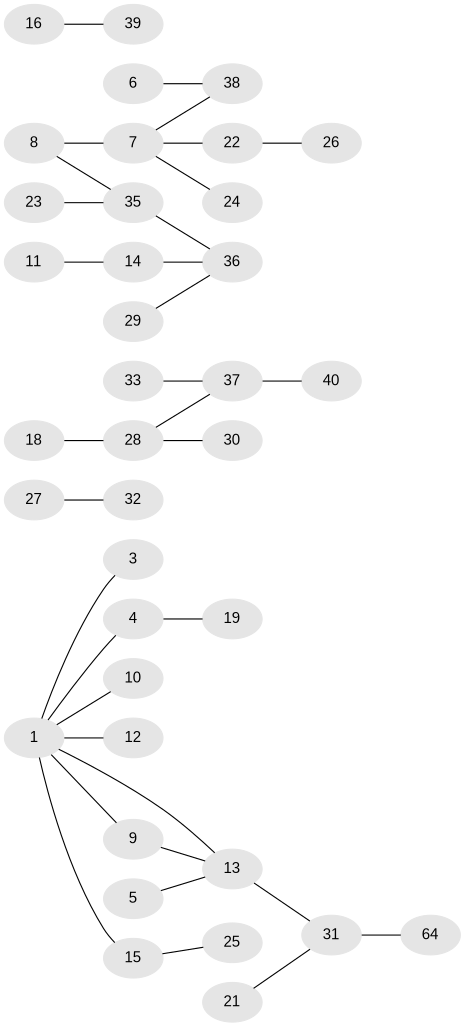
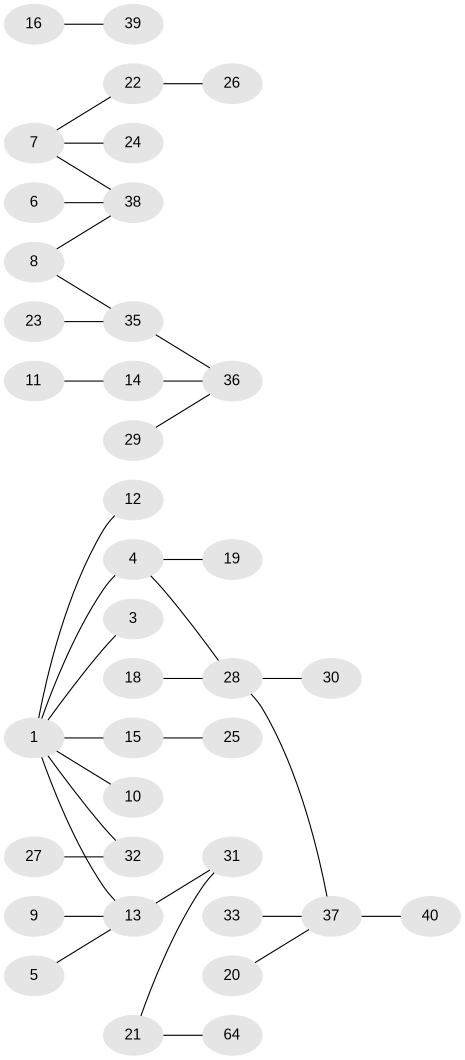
edge "8" -- "7": now "8" -- "38"
edge "4" -- "28": added
edge "1" -- "9": now "1" -- "32"
edge "31" -- "64": now "21" -- "64"
node "20": added
